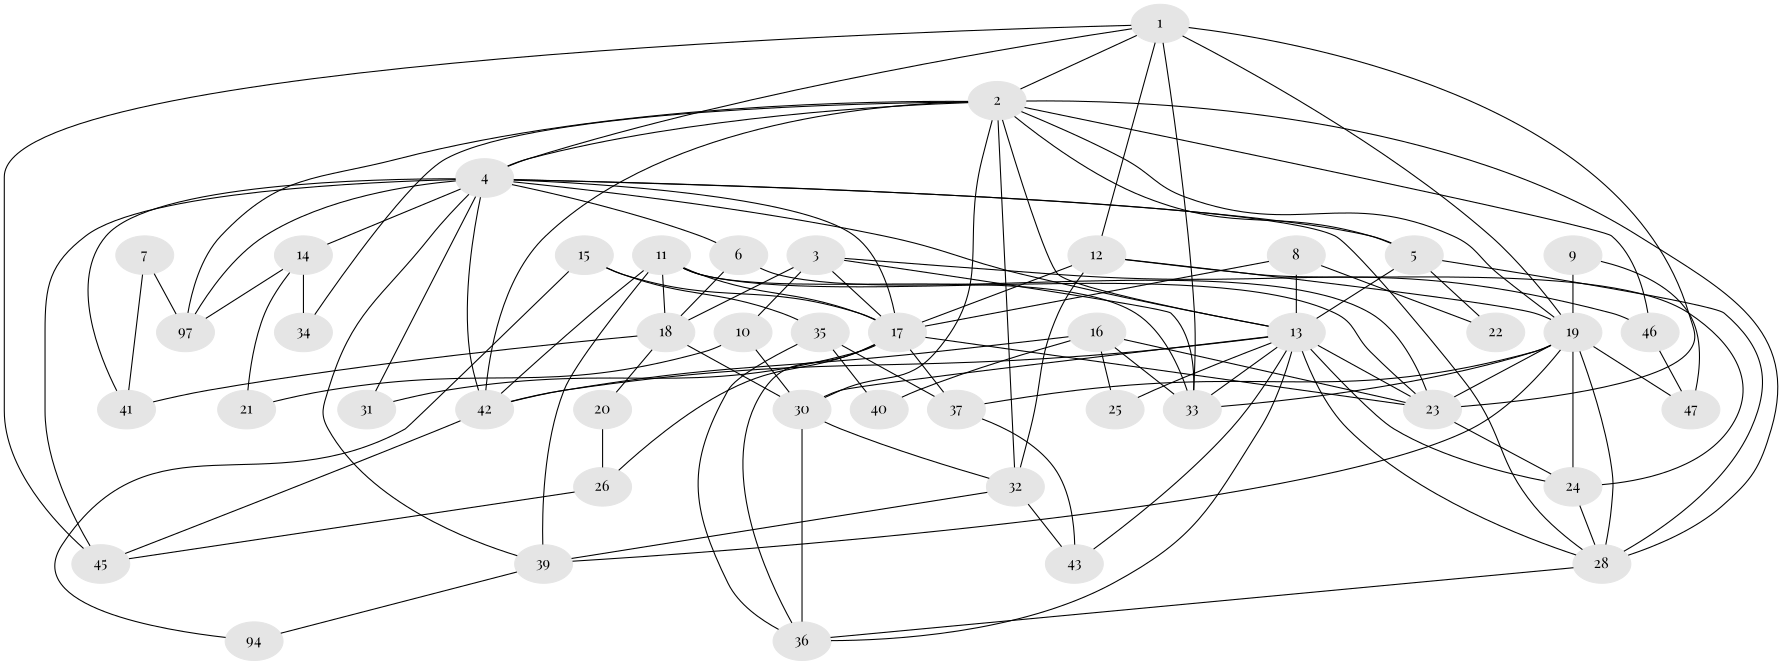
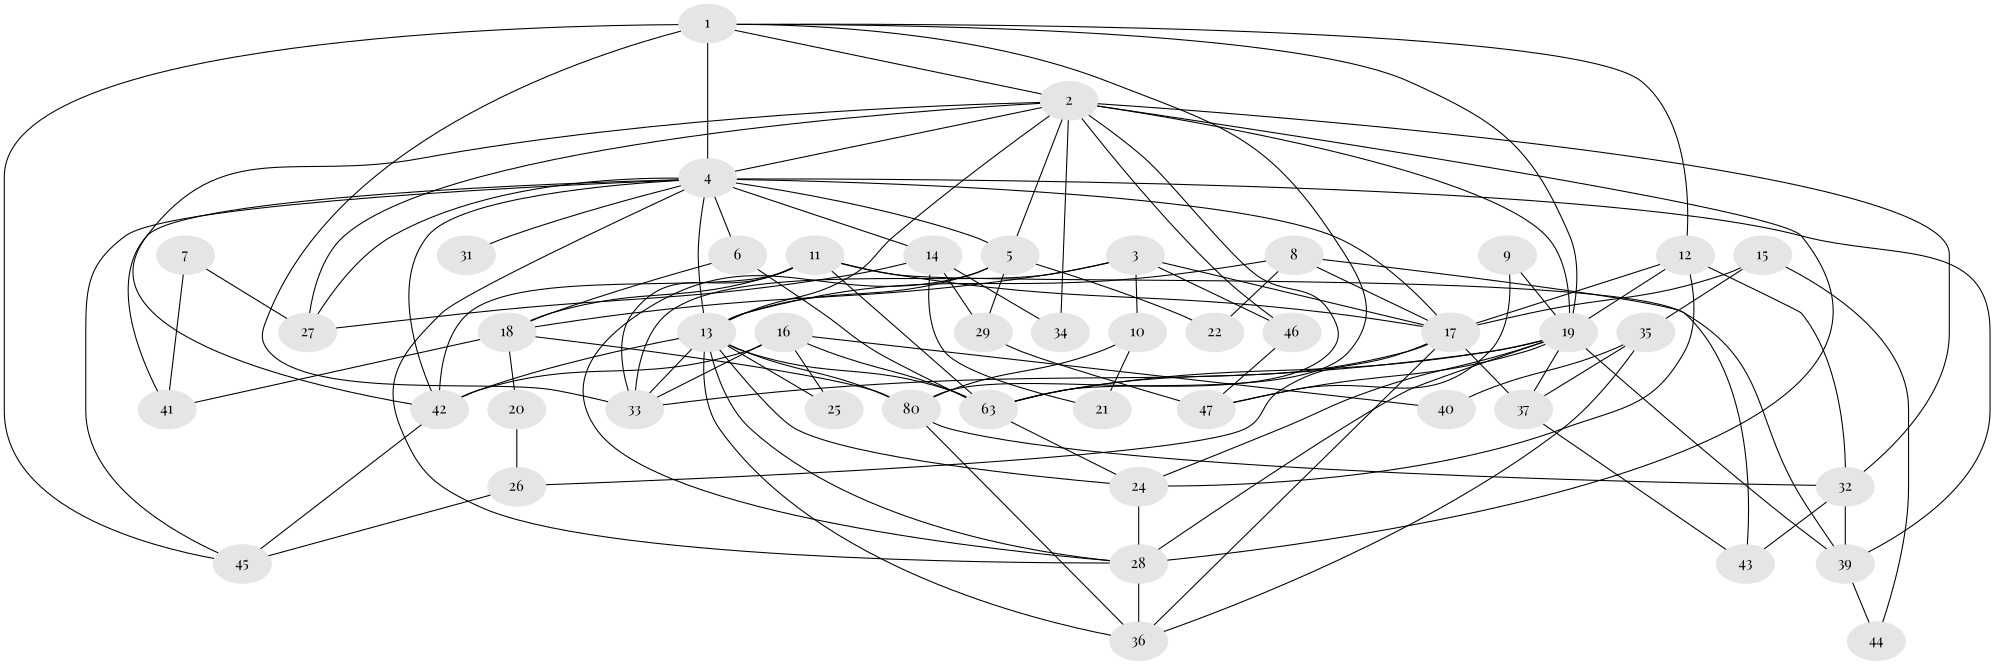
node "97": label "97" -> "27"
node "29": added
edge "17" -- "31": removed
node "30": label "30" -> "80"
node "23": label "23" -> "63"
edge "13" -- "43": now "8" -- "43"
node "94": label "94" -> "44"
